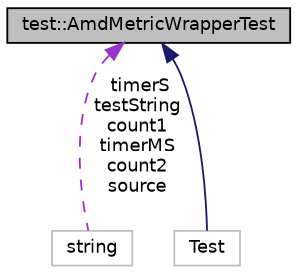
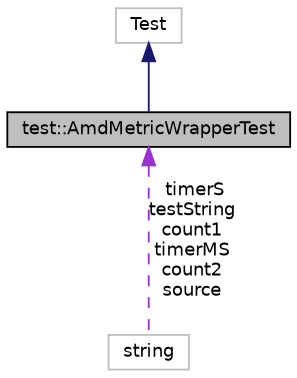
edge "Test" -> "test::AmdMetricWrapperTest": reversed
